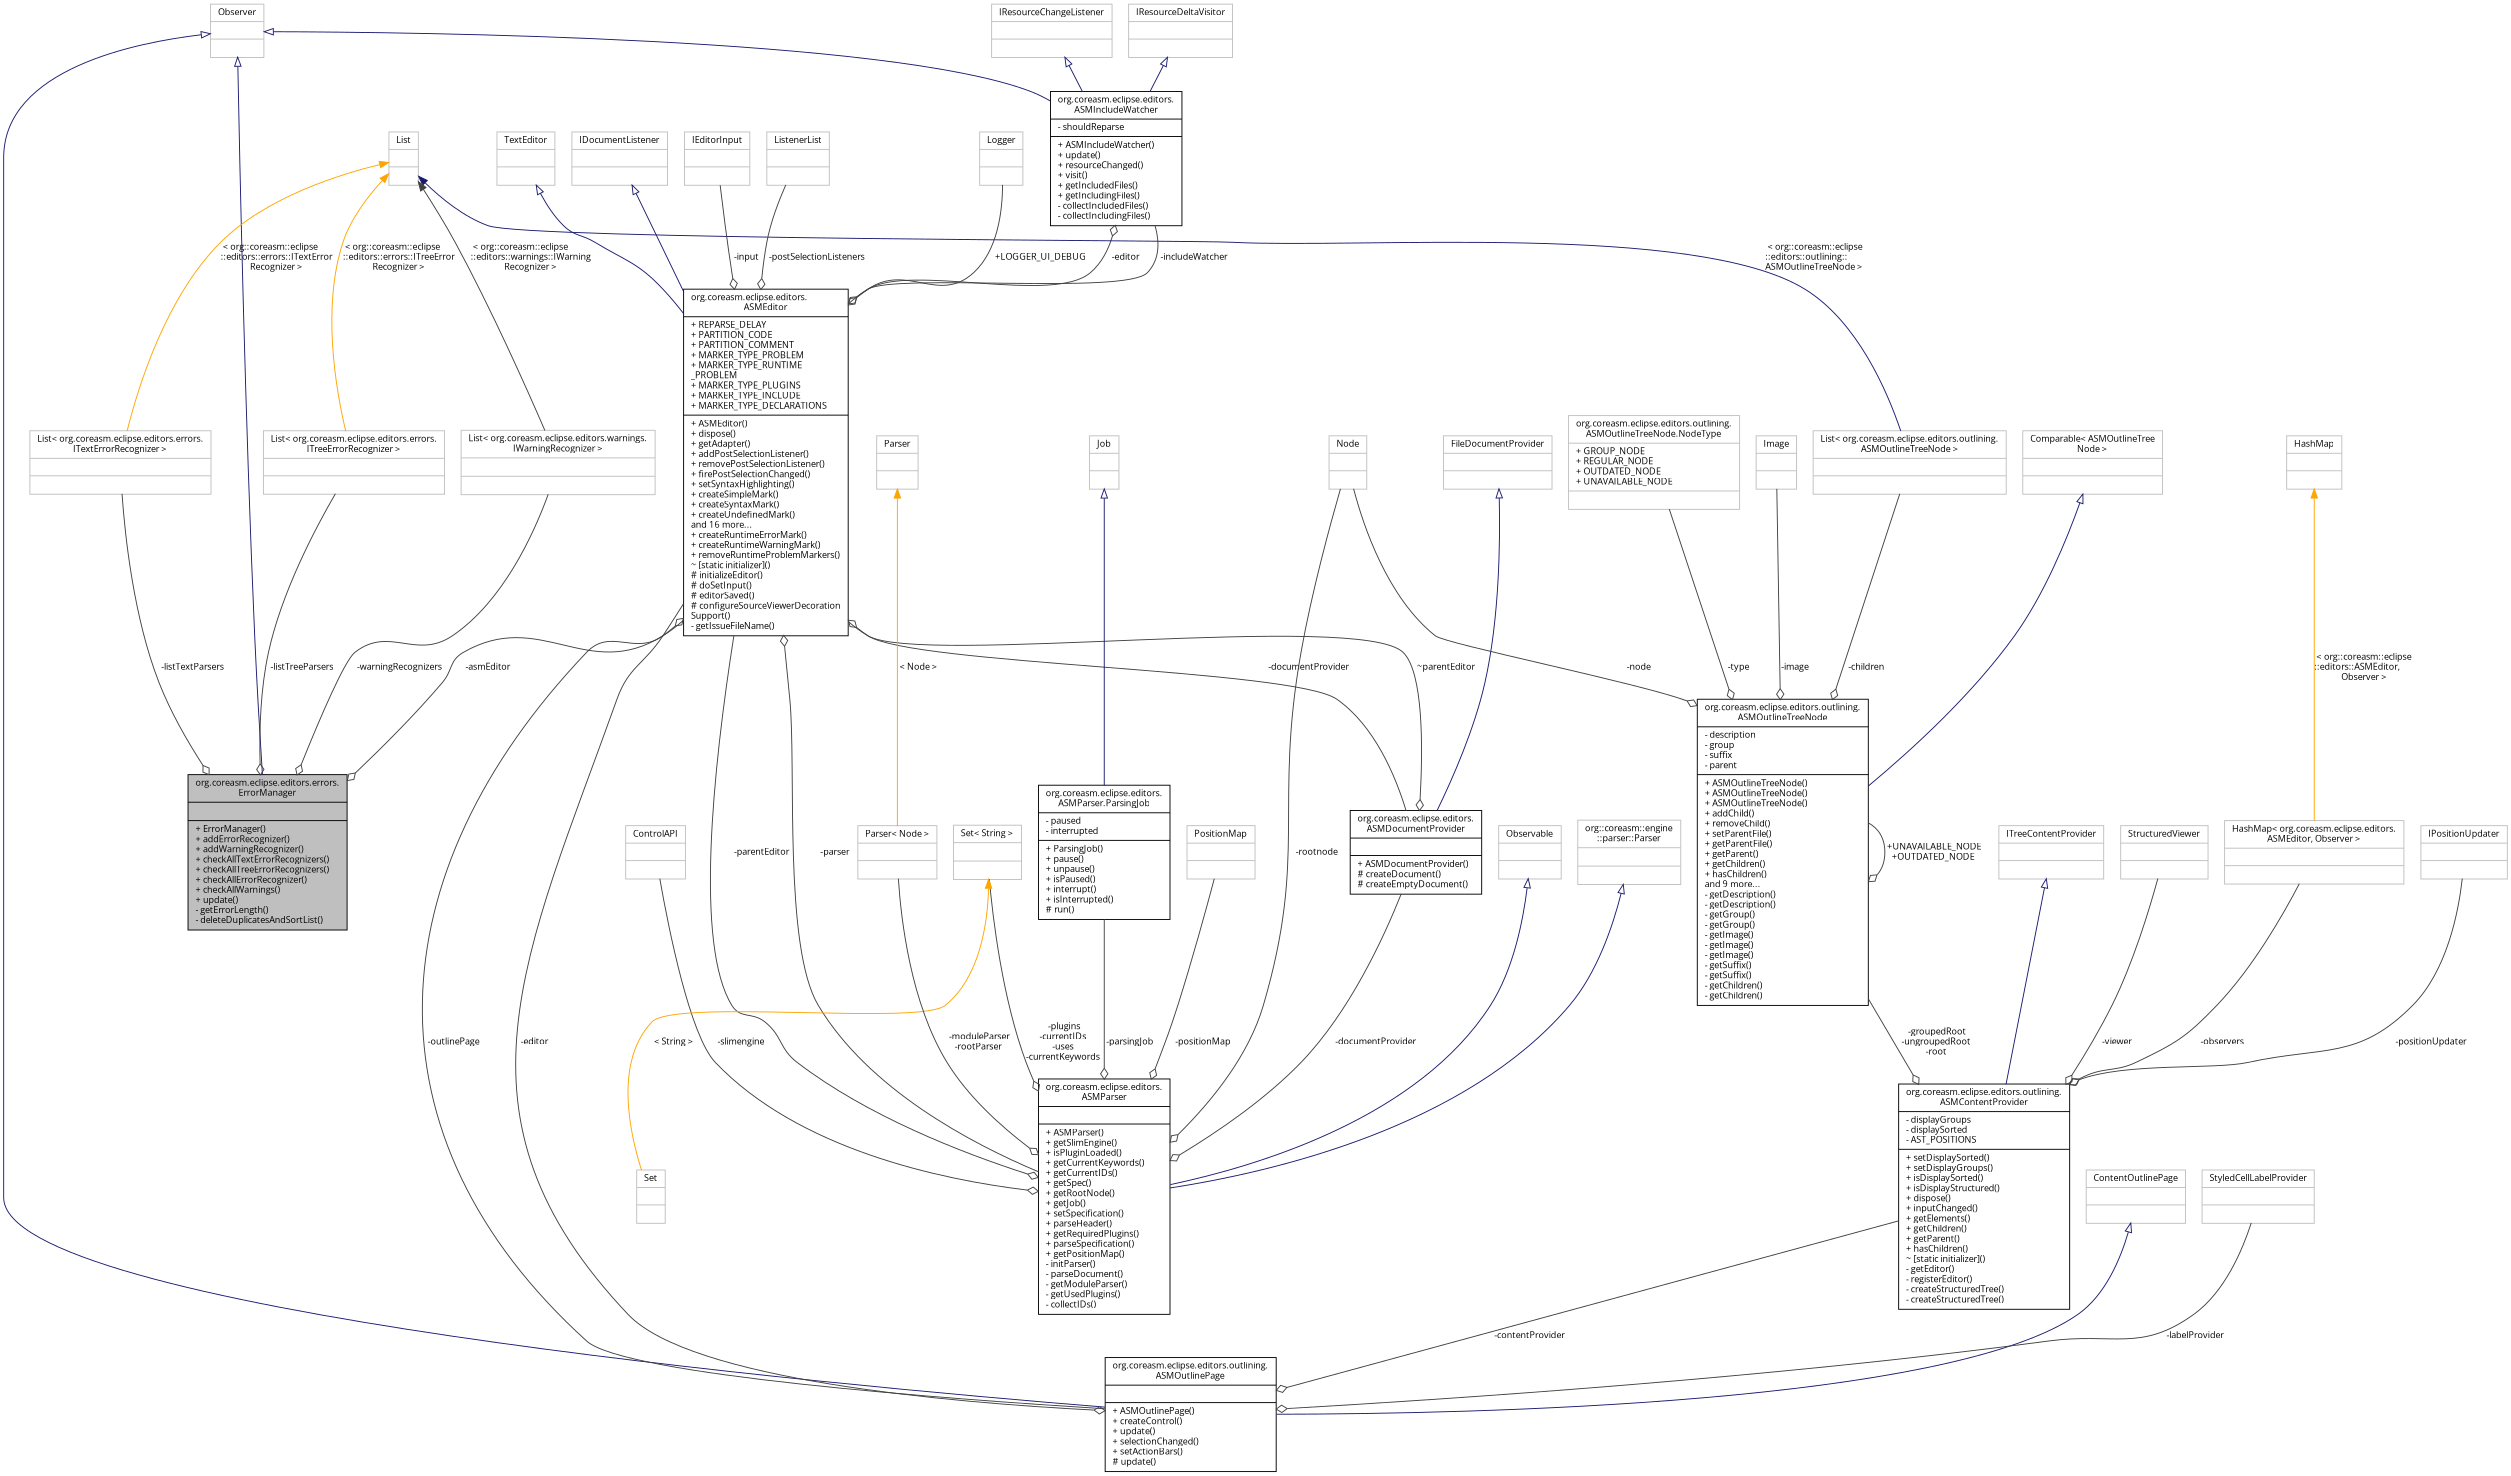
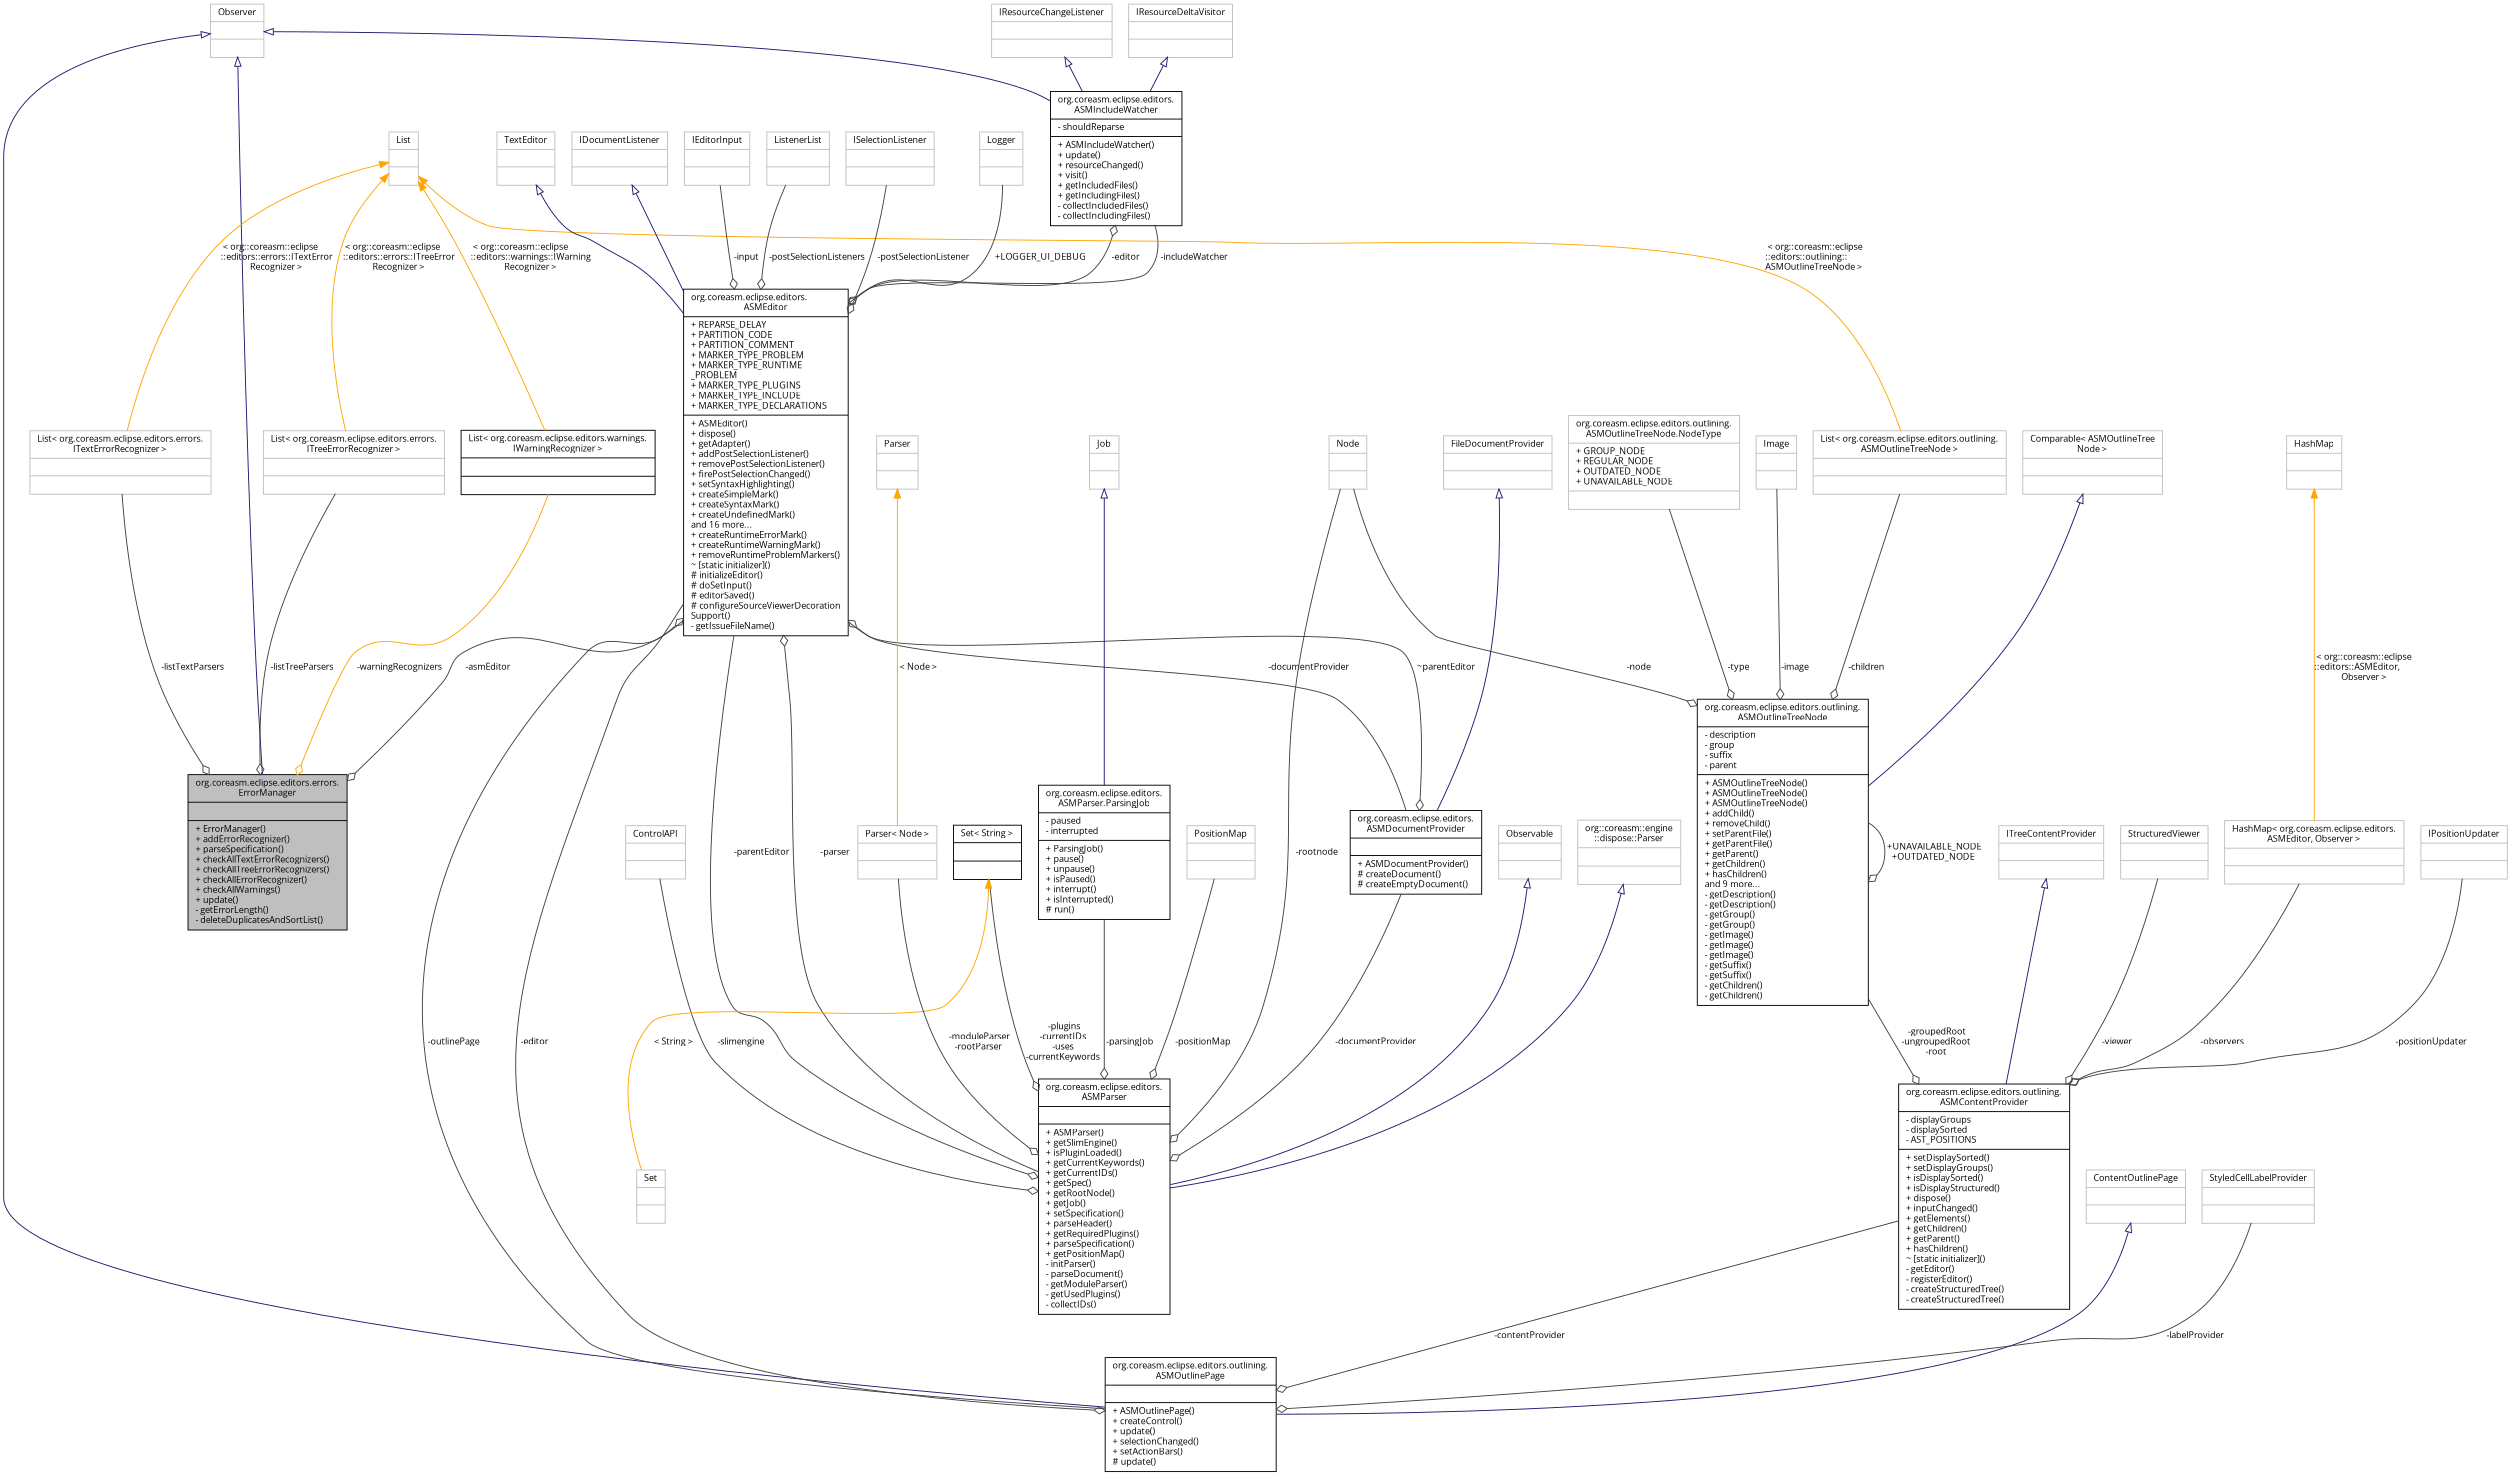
node "ISelectionListener": added
edge "List< org.coreasm.eclipse.editors.outlining." -> "List": color midnightblue -> orange
edge "List< org.coreasm.eclipse.editors.warnings." -> "List": color grey25 -> orange
node "List< org.coreasm.eclipse.editors.warnings.": color grey75 -> black
edge "List< org.coreasm.eclipse.editors.warnings." -> "org.coreasm.eclipse.editors.errors.": color grey25 -> orange
node "org::coreasm::engine": text "::parser::Parser" -> "::dispose::Parser"
node "org.coreasm.eclipse.editors.errors.": text "+ addWarningRecognizer()" -> "+ parseSpecification()"
node "Set< String >": color grey75 -> black
